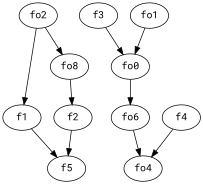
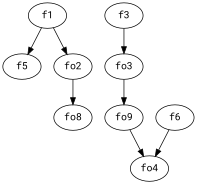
node "fo1": removed
edge "fo2" -> "f1": reversed
node "fo0": label "fo0" -> "fo3"
node "f2": removed
node "fo6": label "fo6" -> "fo9"
node "f4": label "f4" -> "f6"
